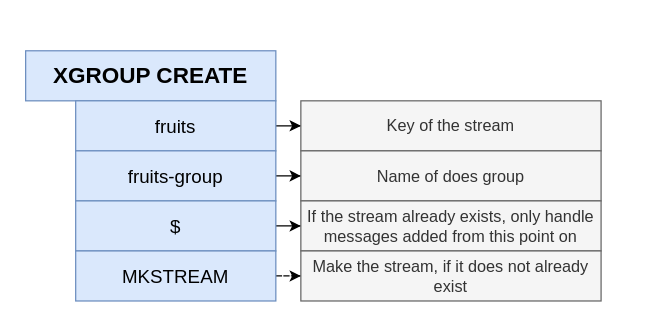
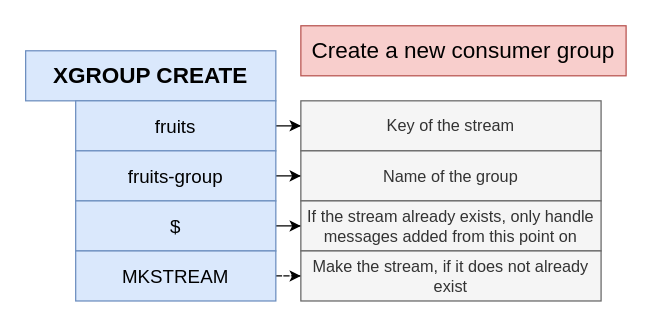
node "Create a new consumer group": added
node "Name of does group": label "Name of does group" -> "Name of the group"
